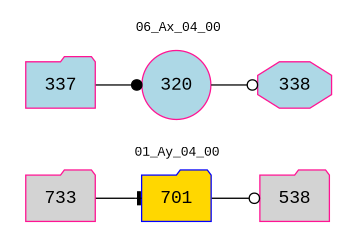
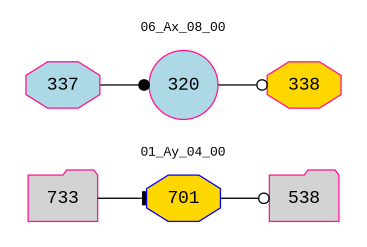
cluster "06_Ax_04_00": label "06_Ax_04_00" -> "06_Ax_08_00"
node "337": shape folder -> octagon
node "338": fillcolor lightblue -> gold
node "701": shape folder -> octagon
